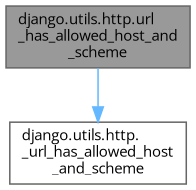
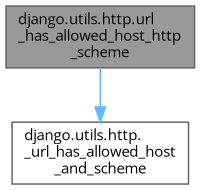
node "django.utils.http.url _has_allowed_host_and _scheme": label "django.utils.http.url _has_allowed_host_and _scheme" -> "django.utils.http.url _has_allowed_host_http _scheme"
